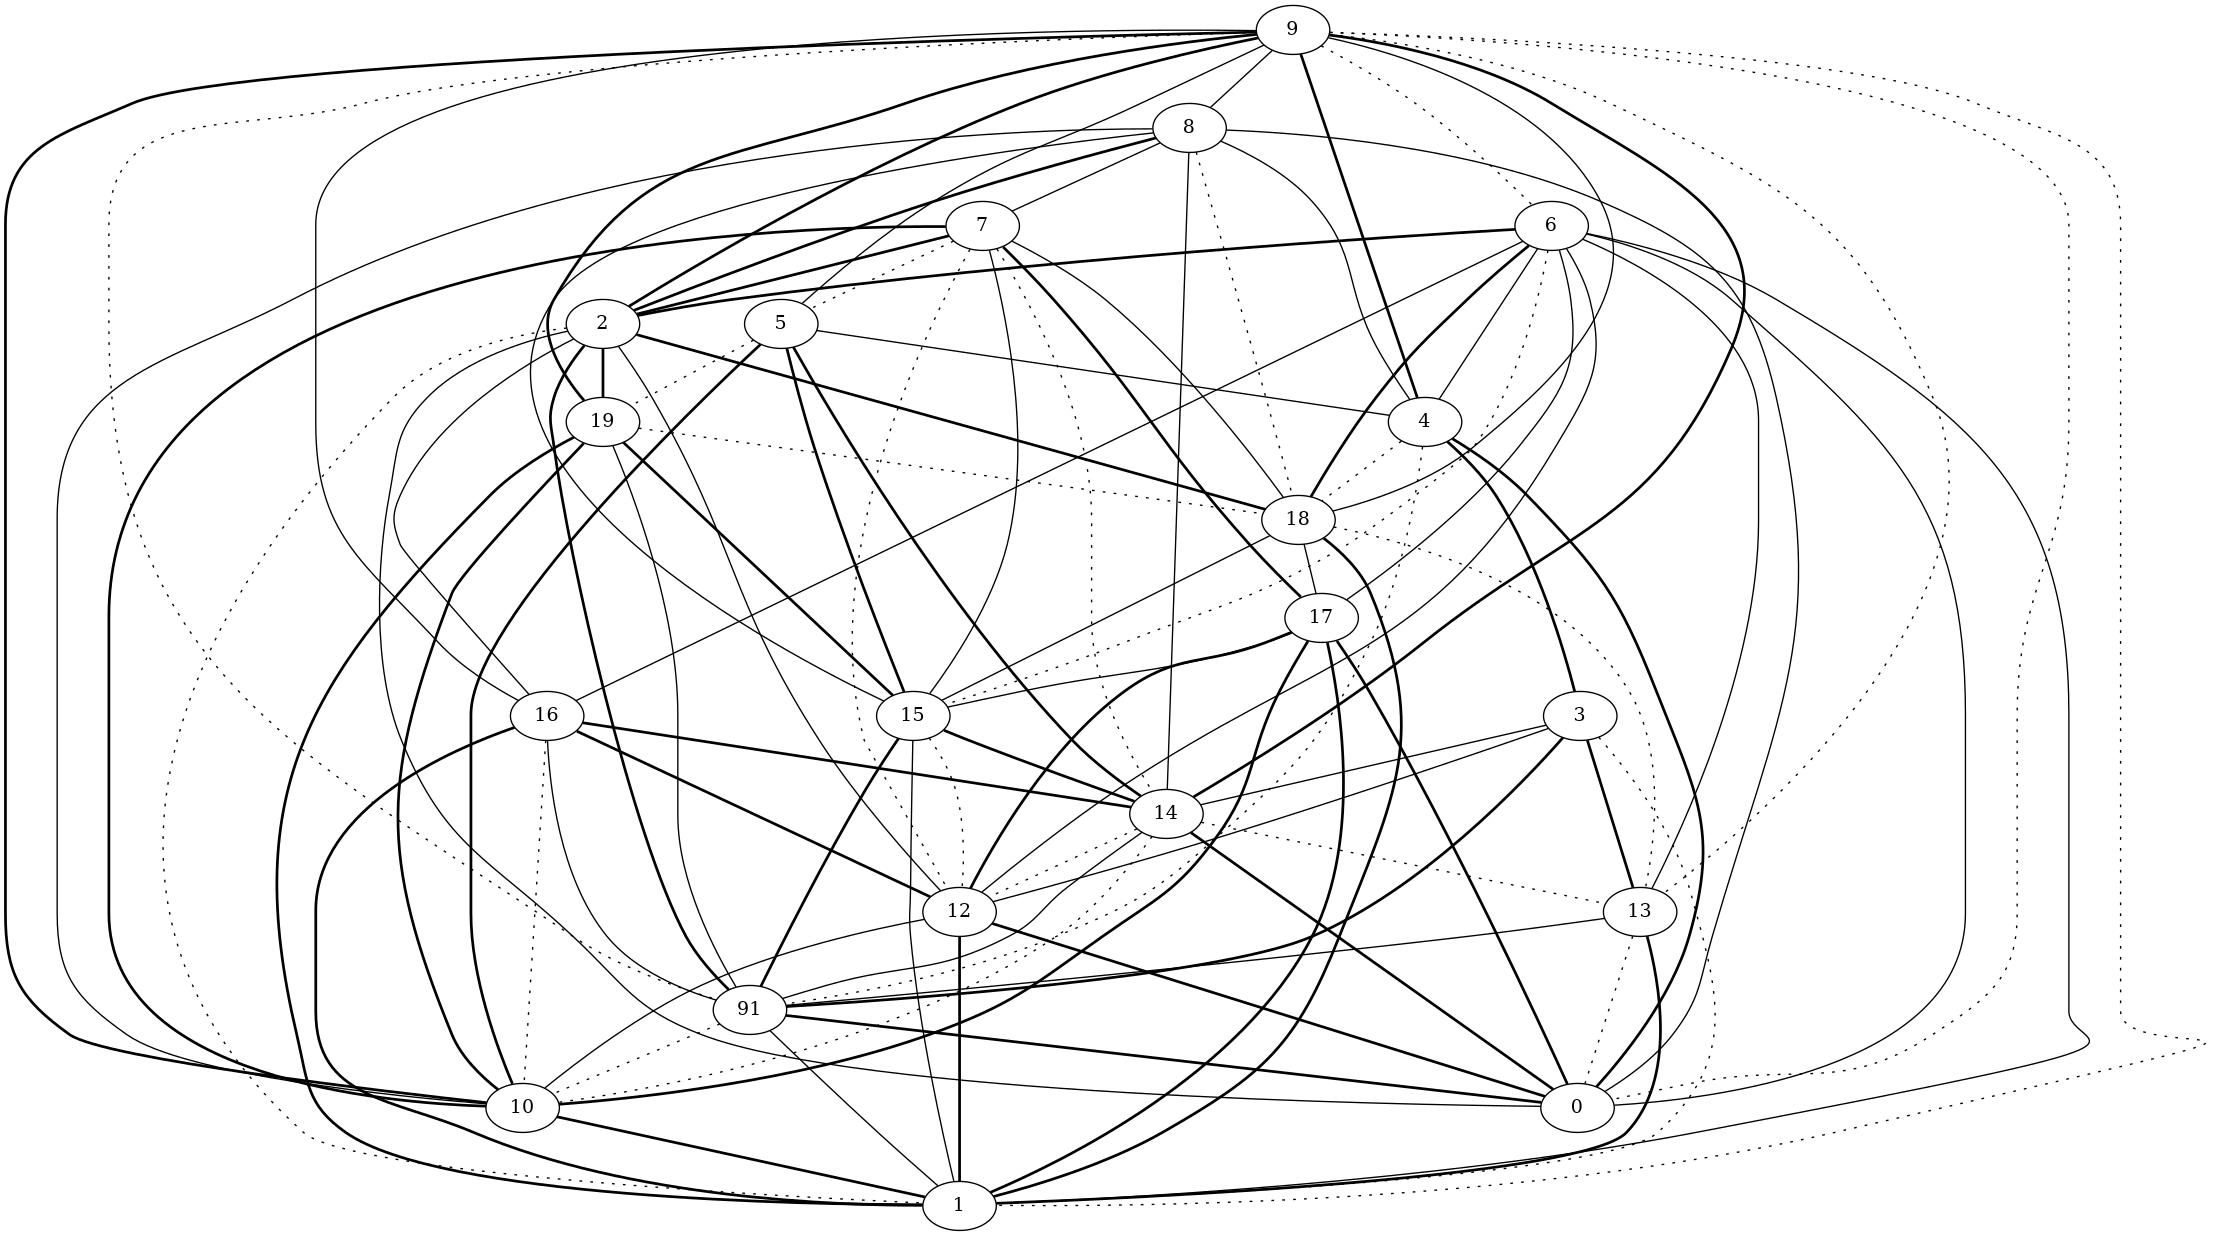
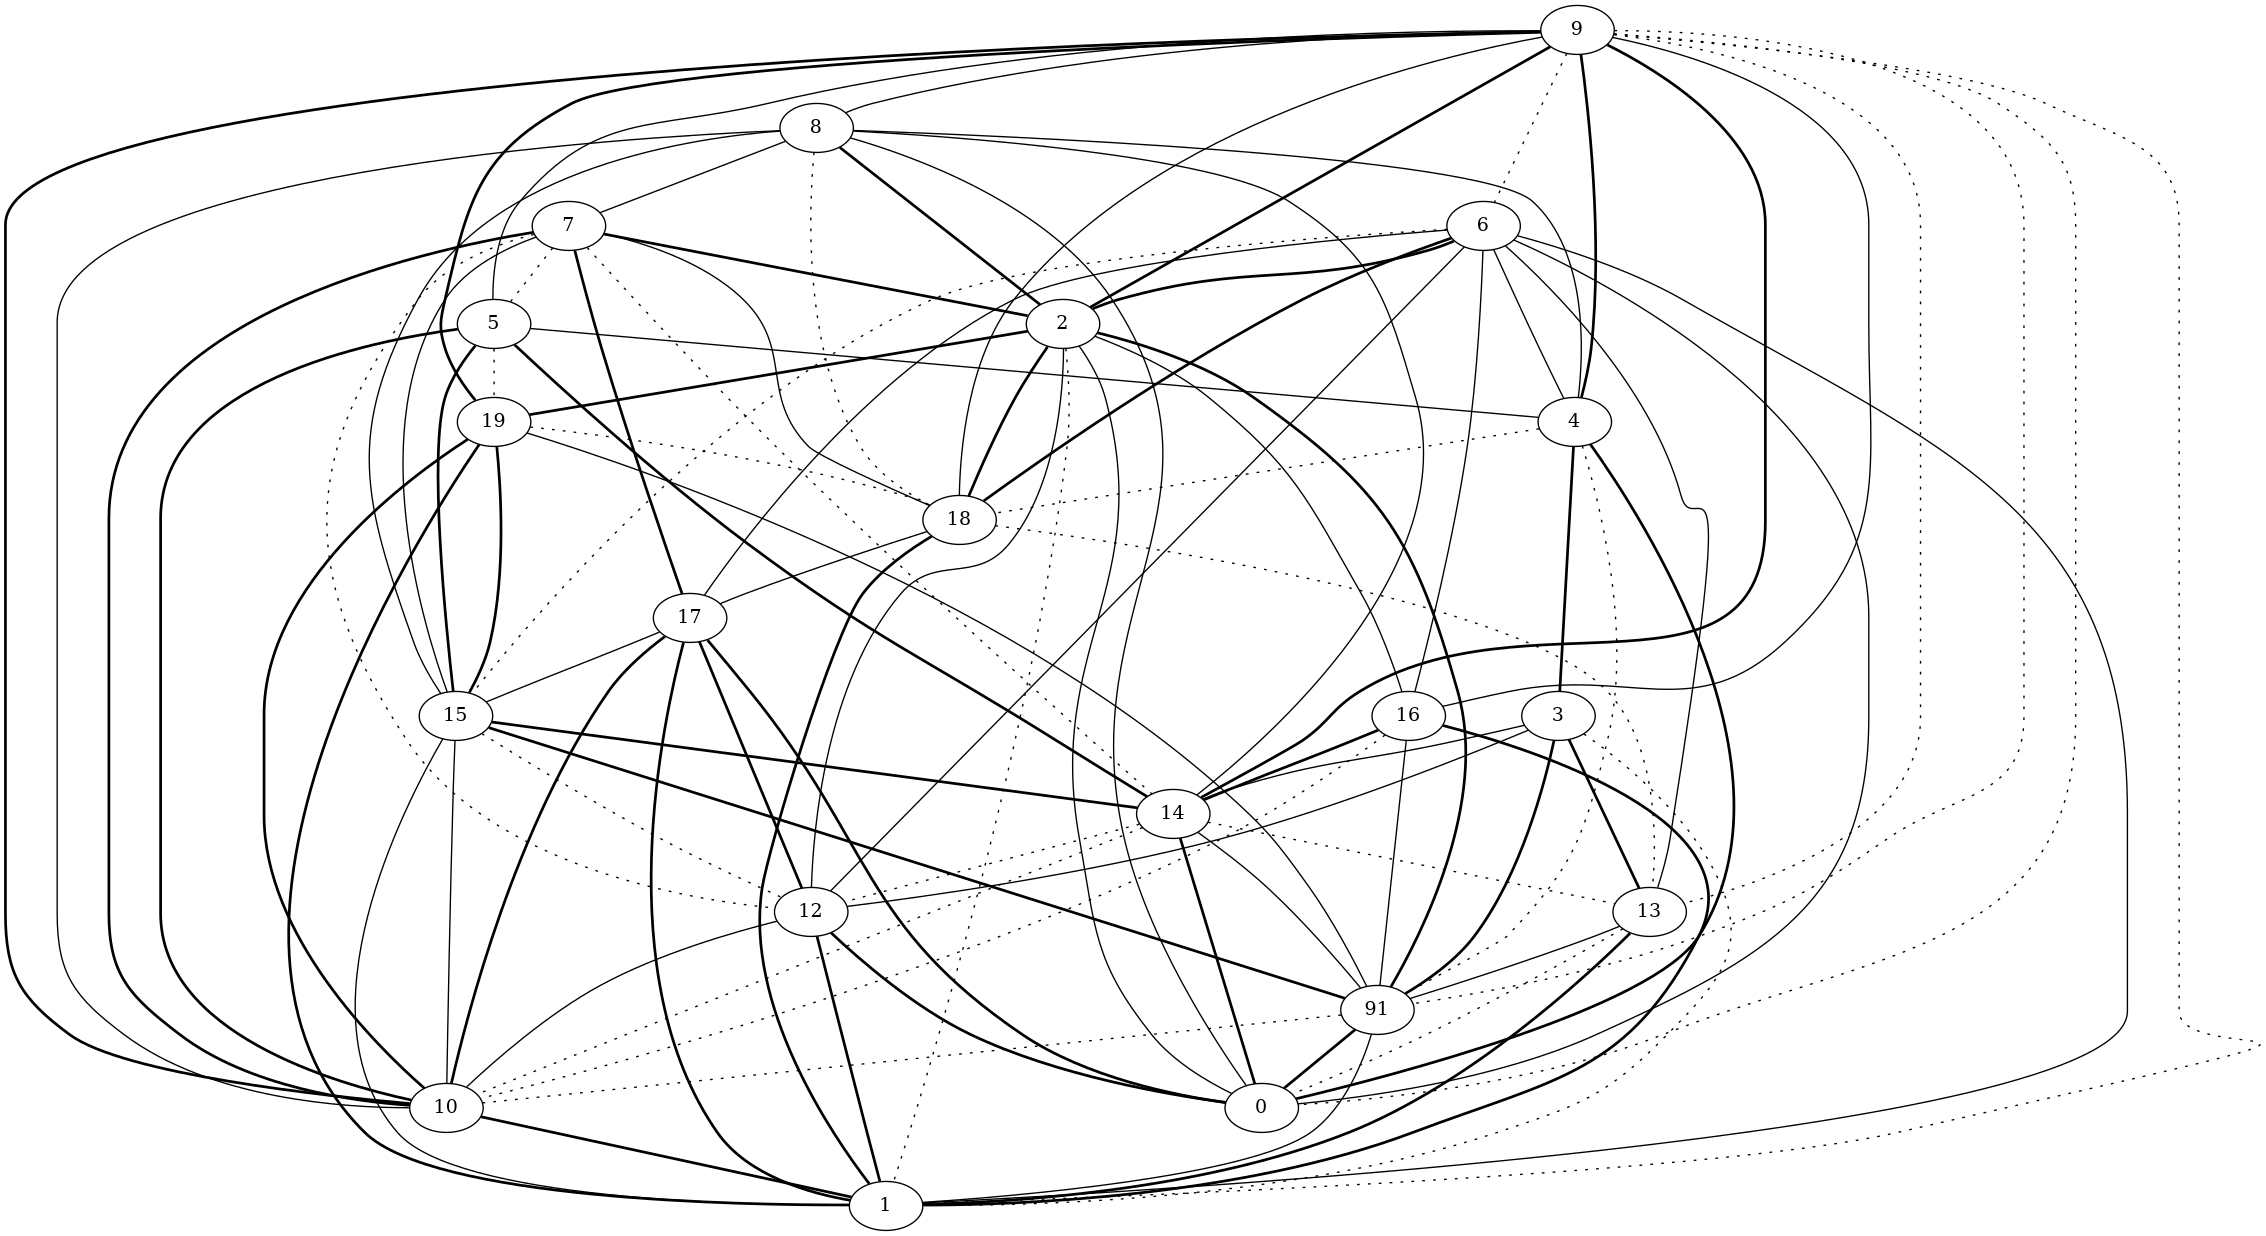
edge "18" -- "15": now "10" -- "15"
edge "16" -- "12": removed
